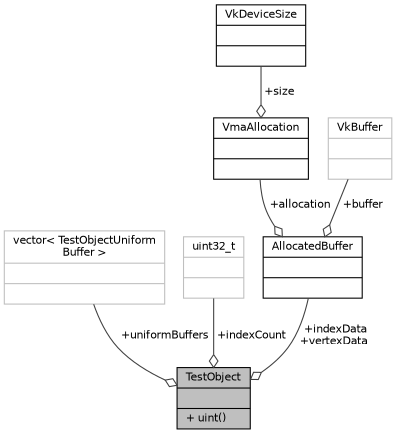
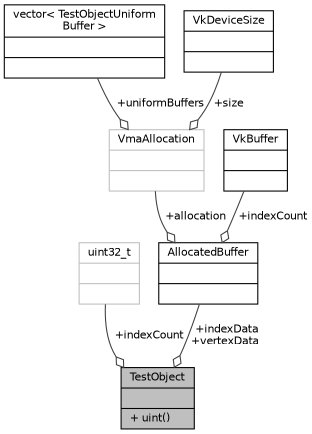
node "VmaAllocation": color black -> grey75
node "VkBuffer": color grey75 -> black
edge "VkBuffer" -> "AllocatedBuffer": label " +buffer" -> " +indexCount"
node "vector< TestObjectUniform": color grey75 -> black
edge "vector< TestObjectUniform" -> "TestObject": now "vector< TestObjectUniform" -> "VmaAllocation"
